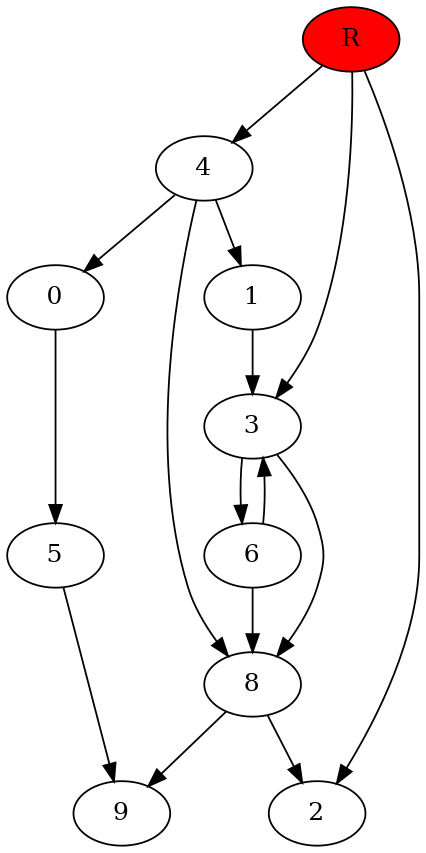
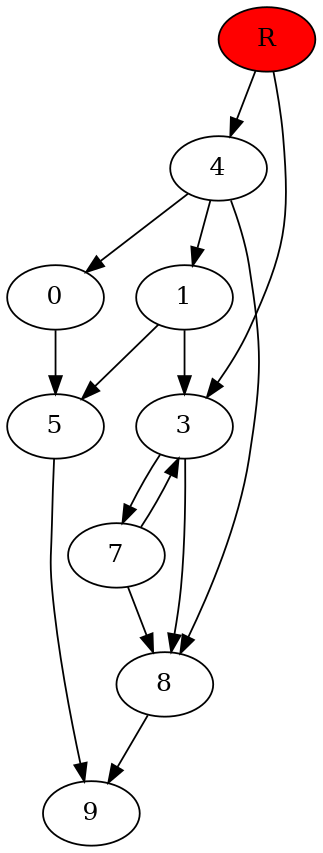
edge "1" -> "5": added
node "6": label "6" -> "7"
node "2": removed
